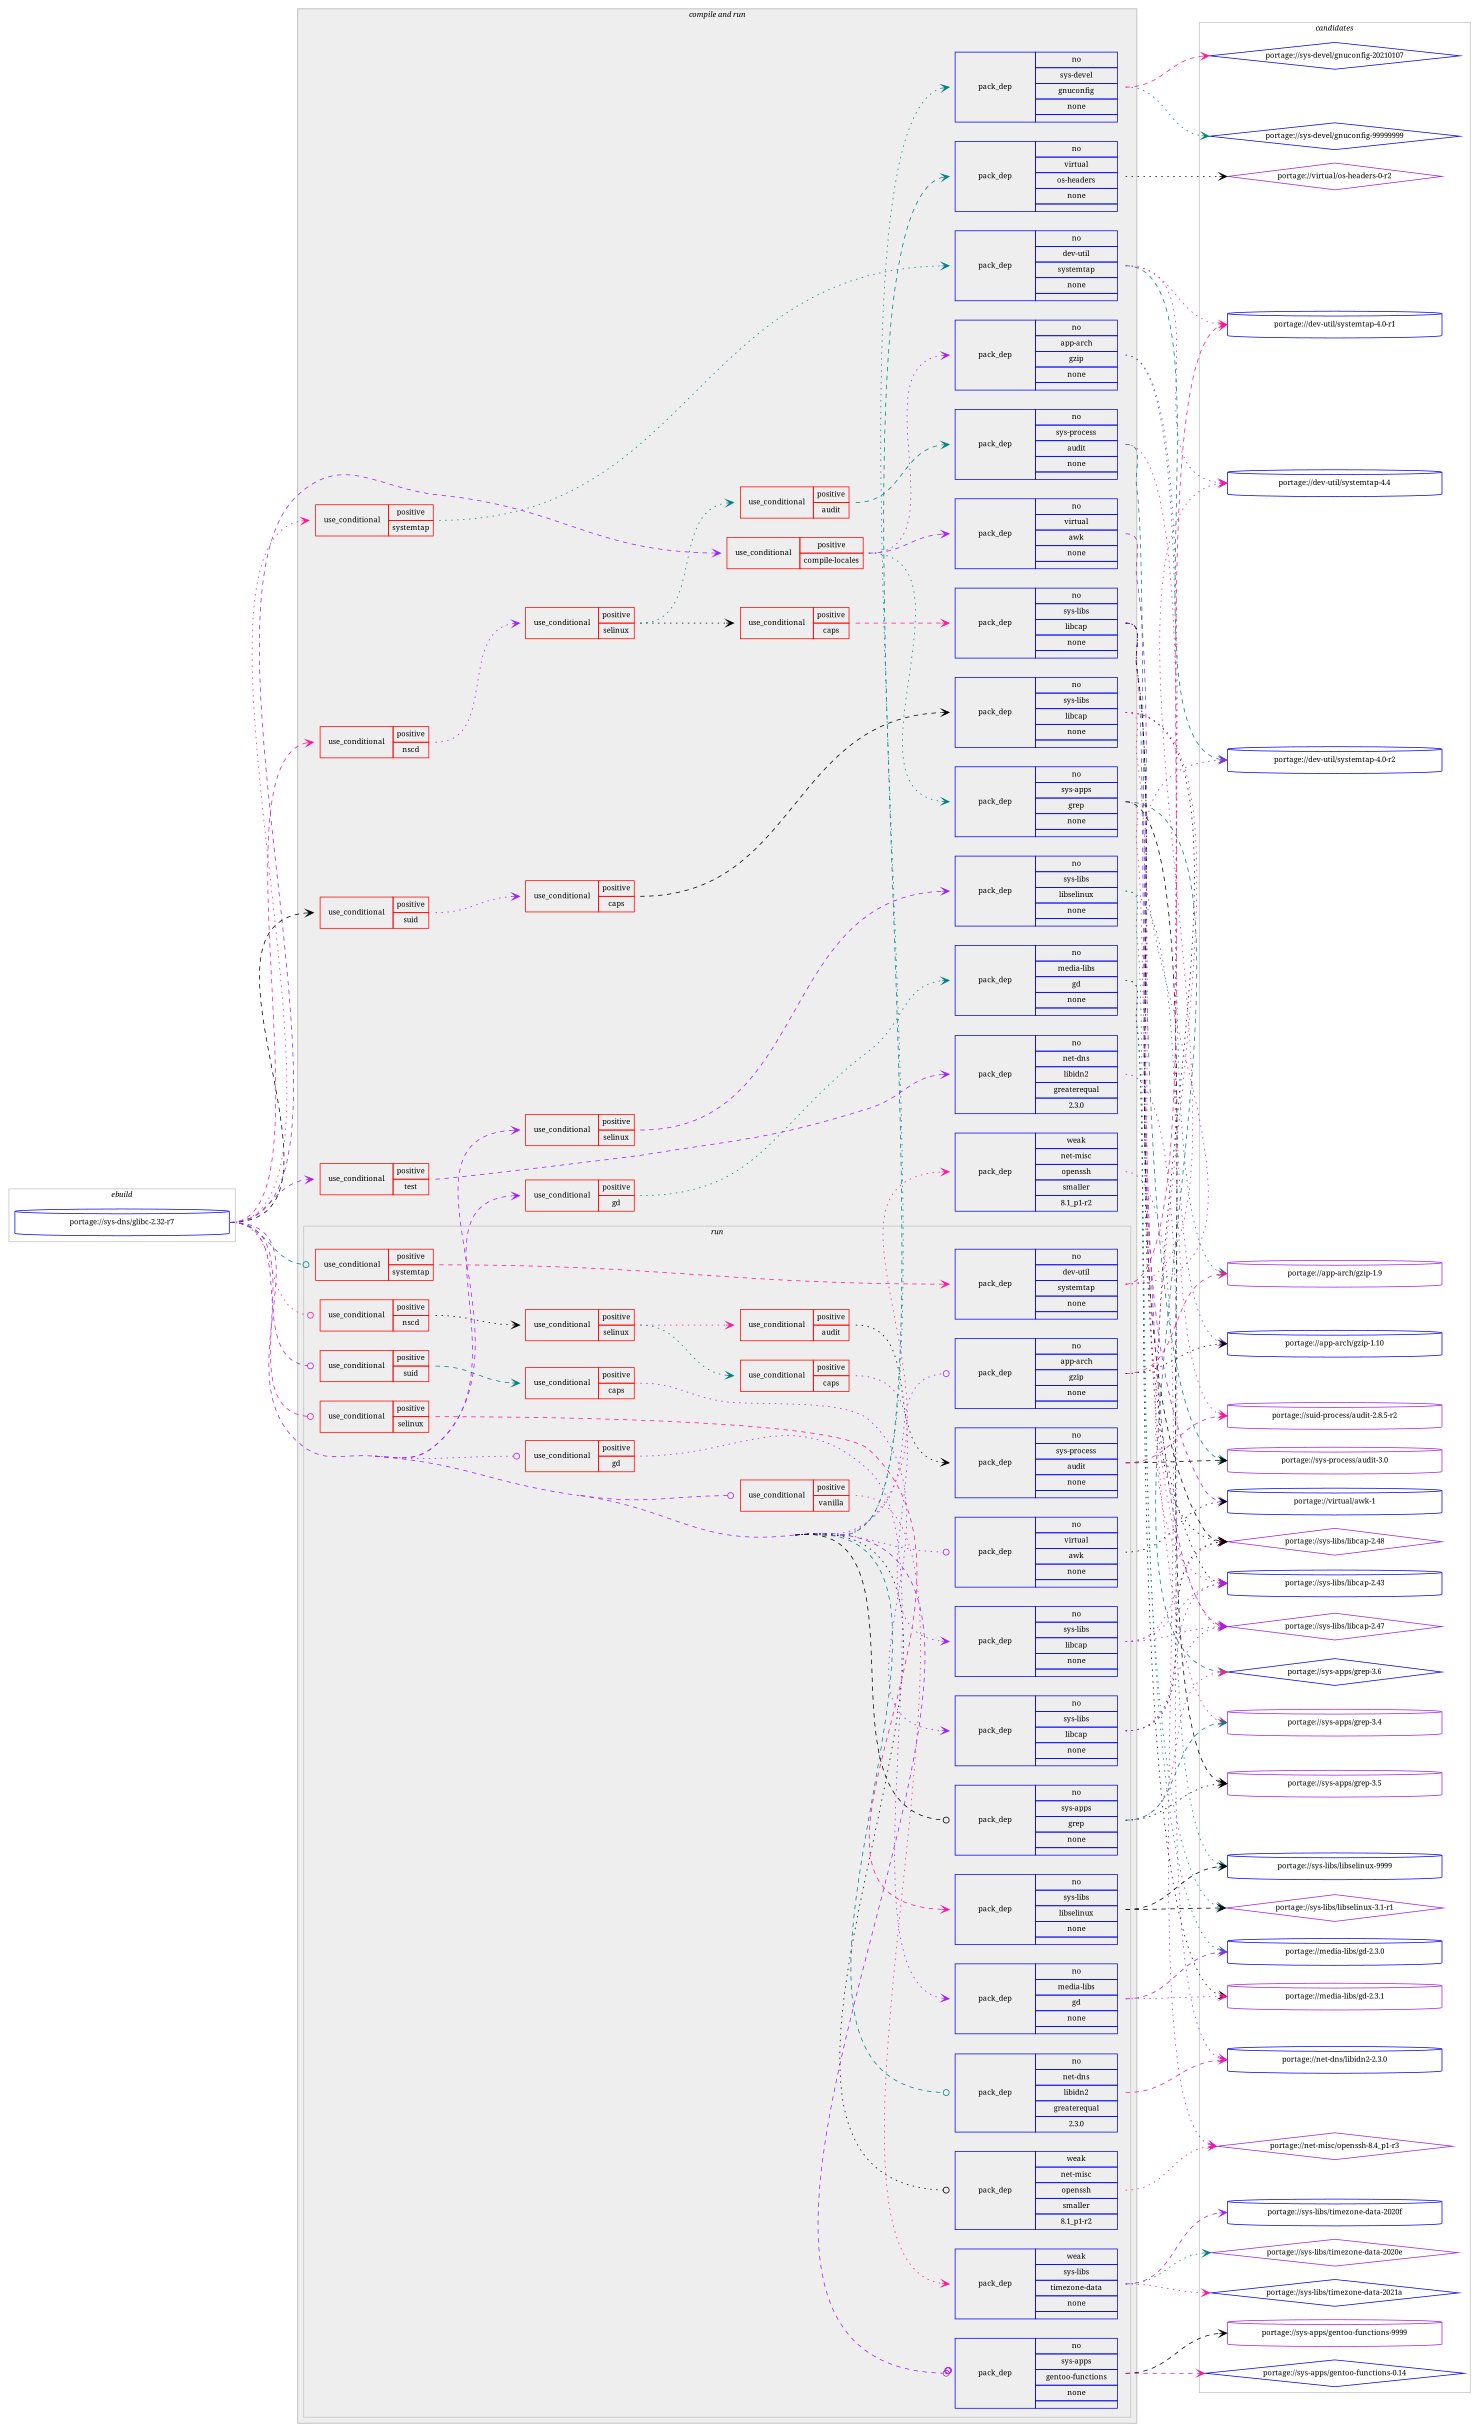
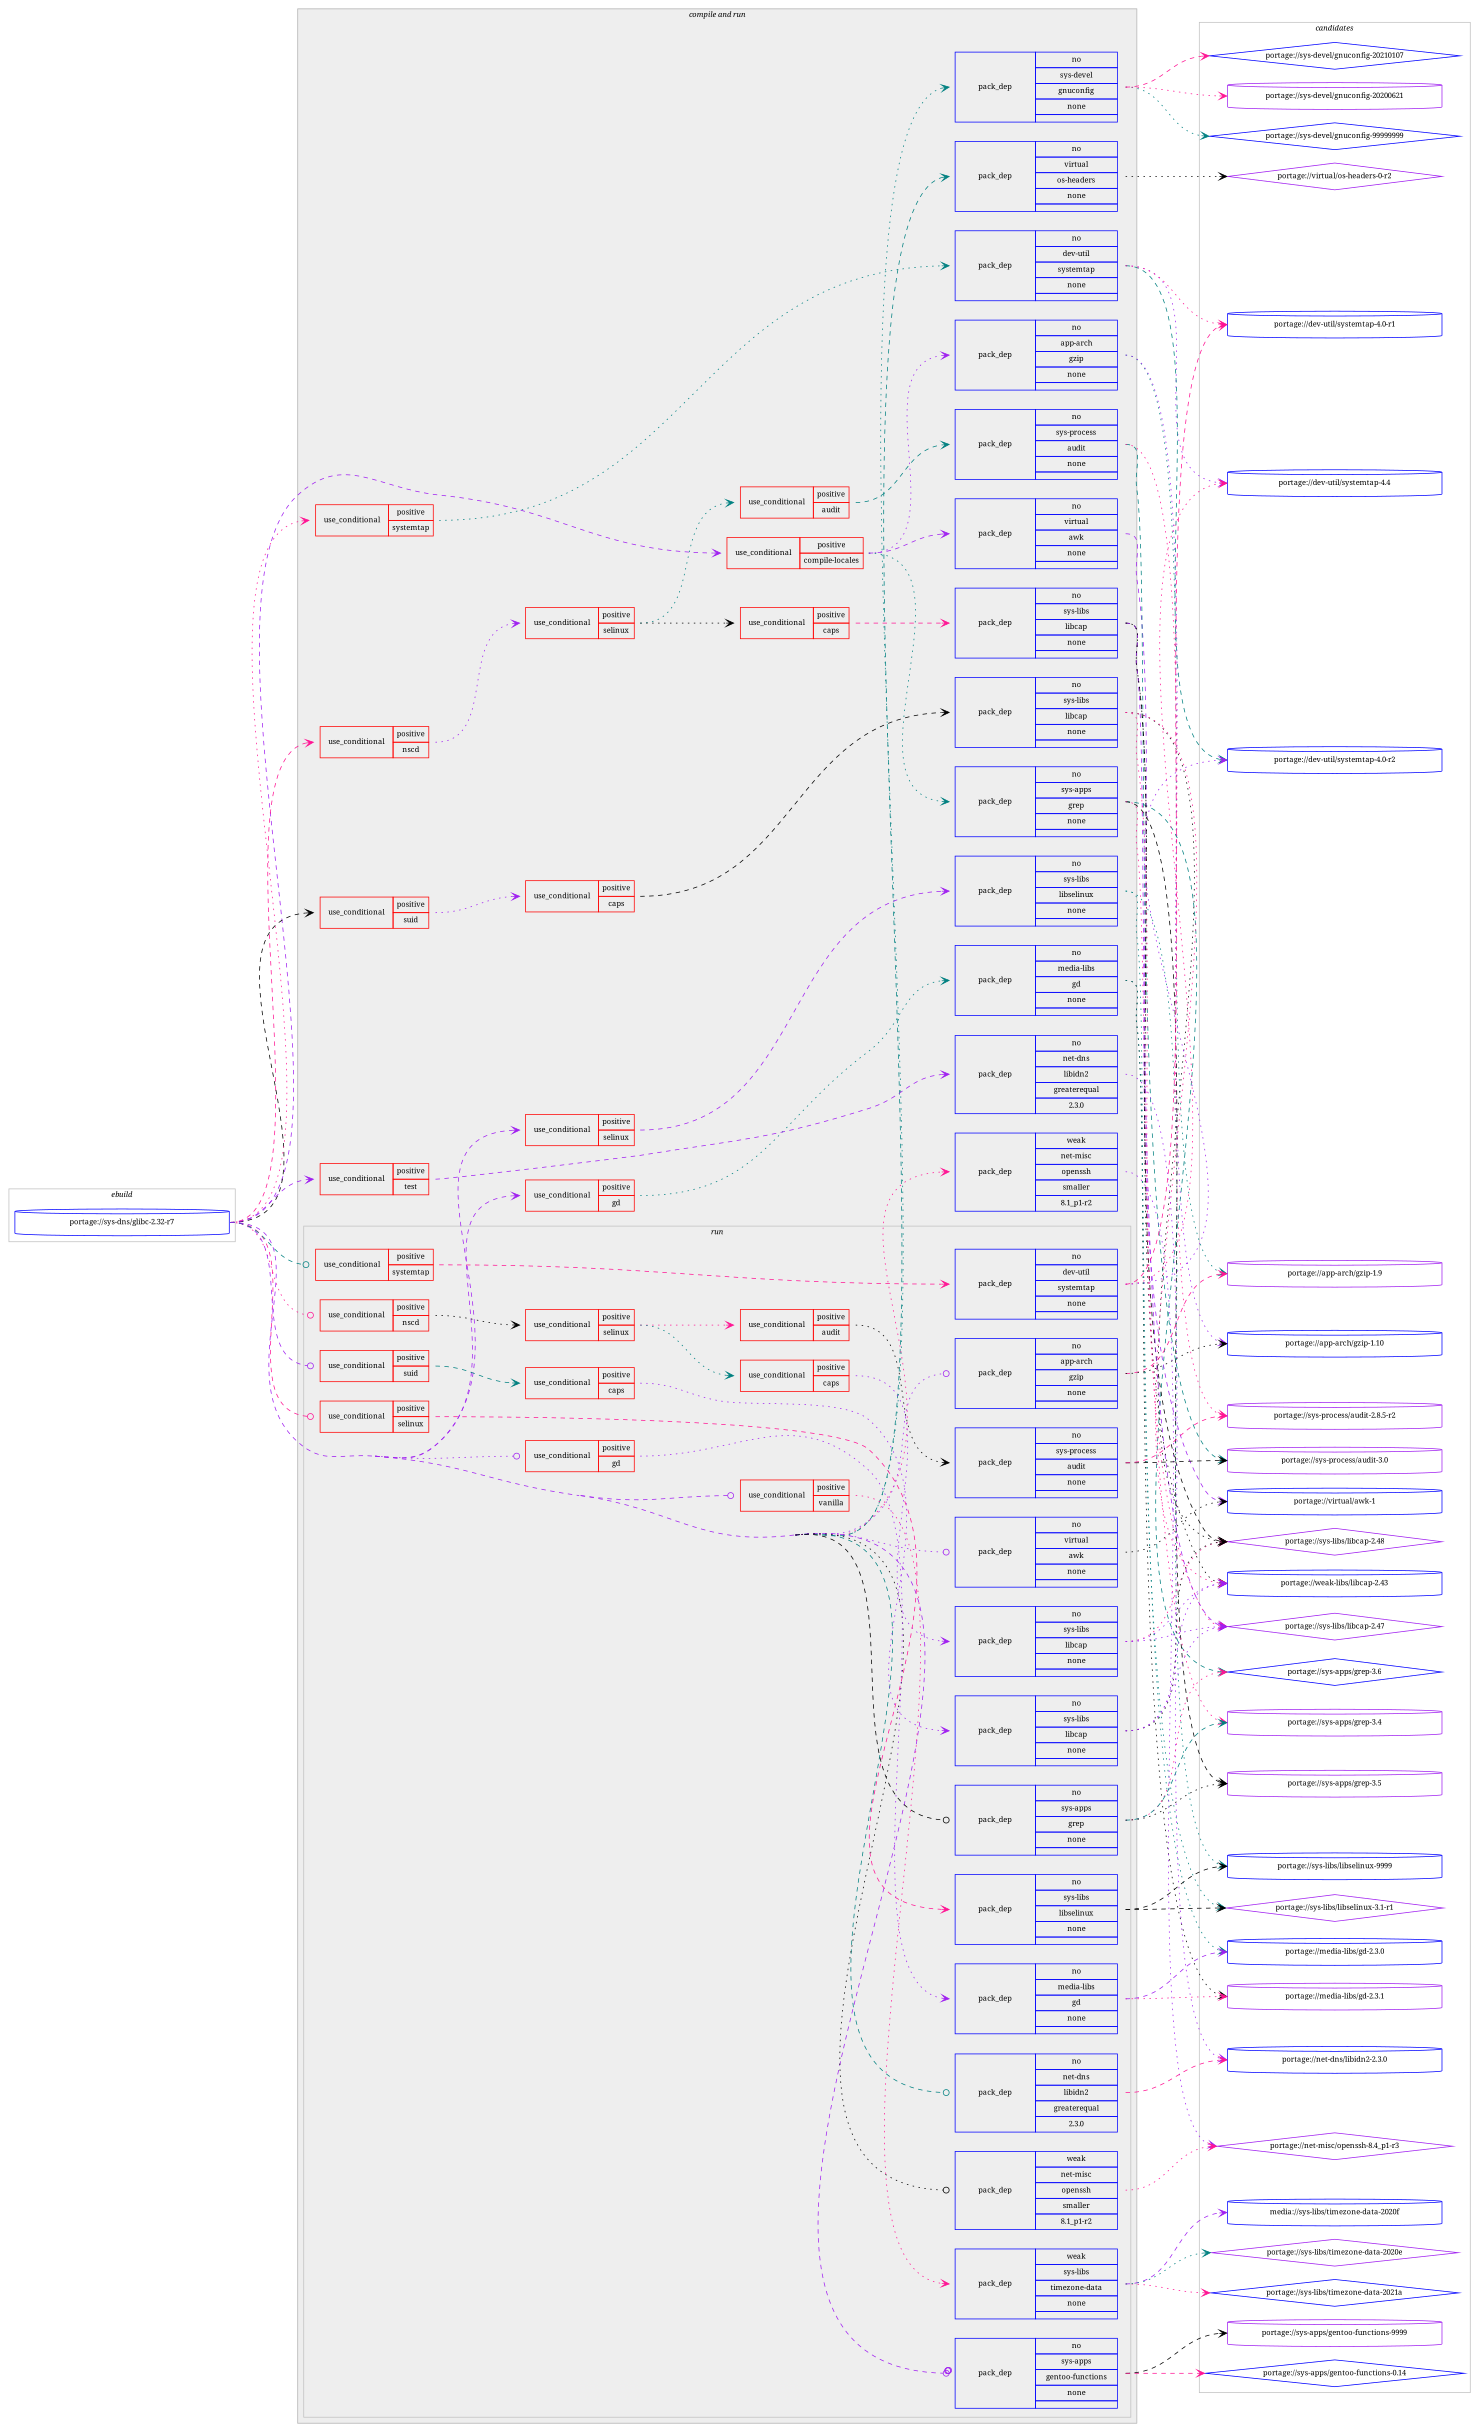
node "portage://sys-devel/gnuconfig-20200621": added
node "portage://suid-process/audit-2.8.5-r2": label "portage://suid-process/audit-2.8.5-r2" -> "portage://sys-process/audit-2.8.5-r2"
node "portage://sys-libs/libcap-2.43": label "portage://sys-libs/libcap-2.43" -> "portage://weak-libs/libcap-2.43"
node "portage://sys-libs/timezone-data-2020f": label "portage://sys-libs/timezone-data-2020f" -> "media://sys-libs/timezone-data-2020f"
